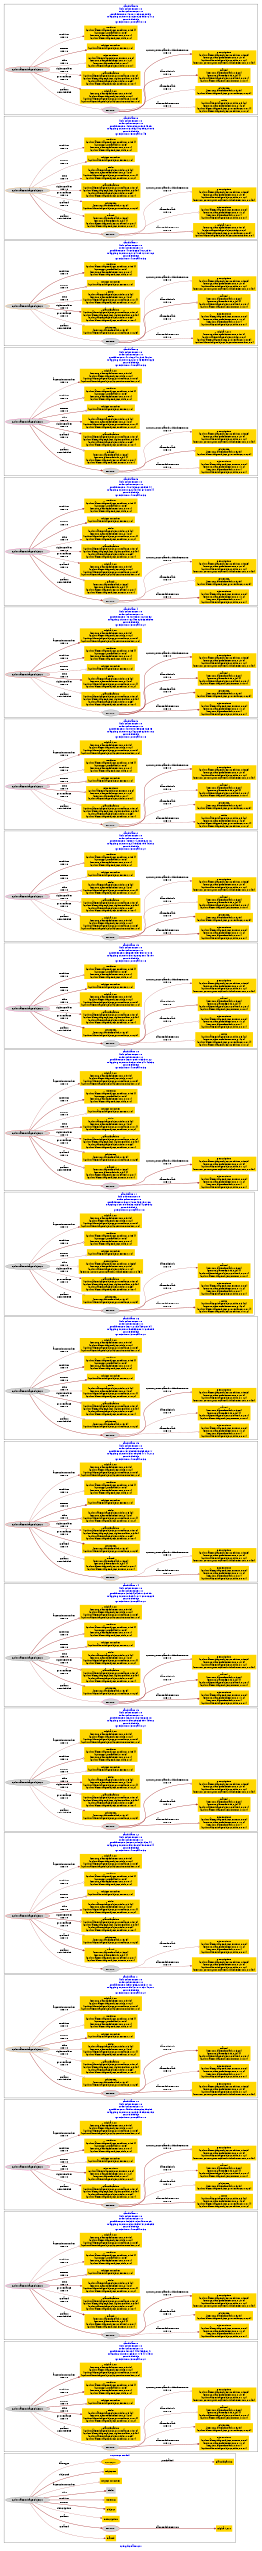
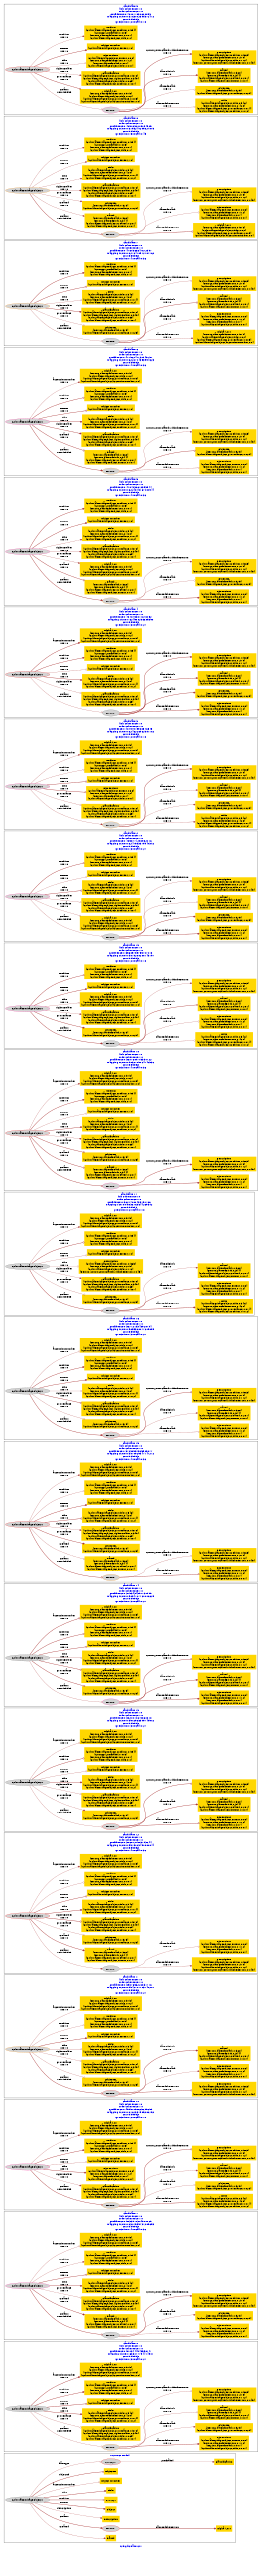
node "Concept1": fillcolor gold -> lightgray
node "Title": fillcolor lightgray -> gold
node "Medium": label "Medium" -> "Concept"
